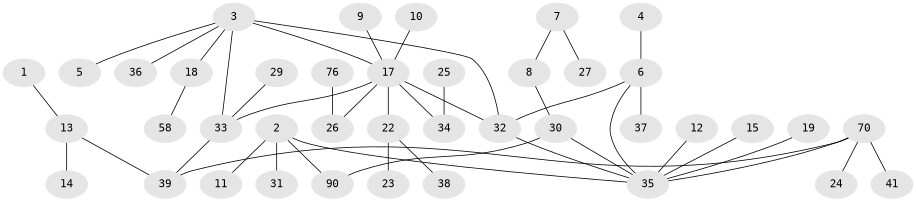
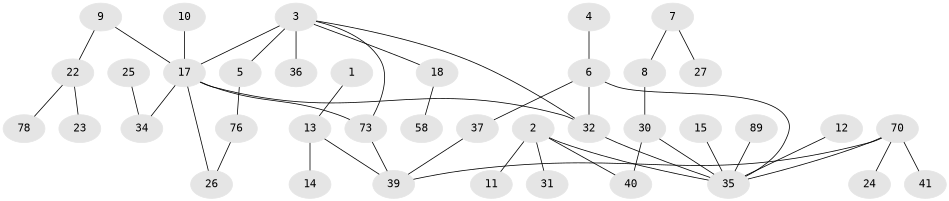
node "29": removed
edge "5" -- "76": added
edge "17" -- "22": now "9" -- "22"
node "33": label "33" -> "73"
node "19": label "19" -> "89"
edge "37" -- "39": added
node "90": label "90" -> "40"
node "38": label "38" -> "78"
